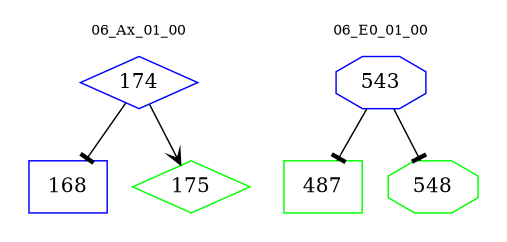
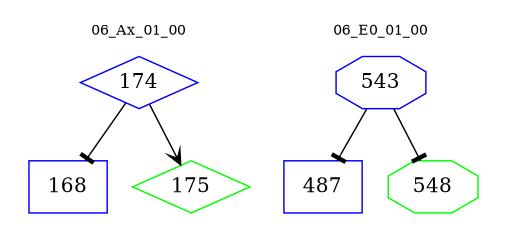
node "487": color green -> blue
